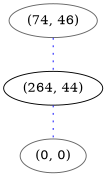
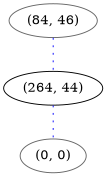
node "(74, 46)": label "(74, 46)" -> "(84, 46)"
